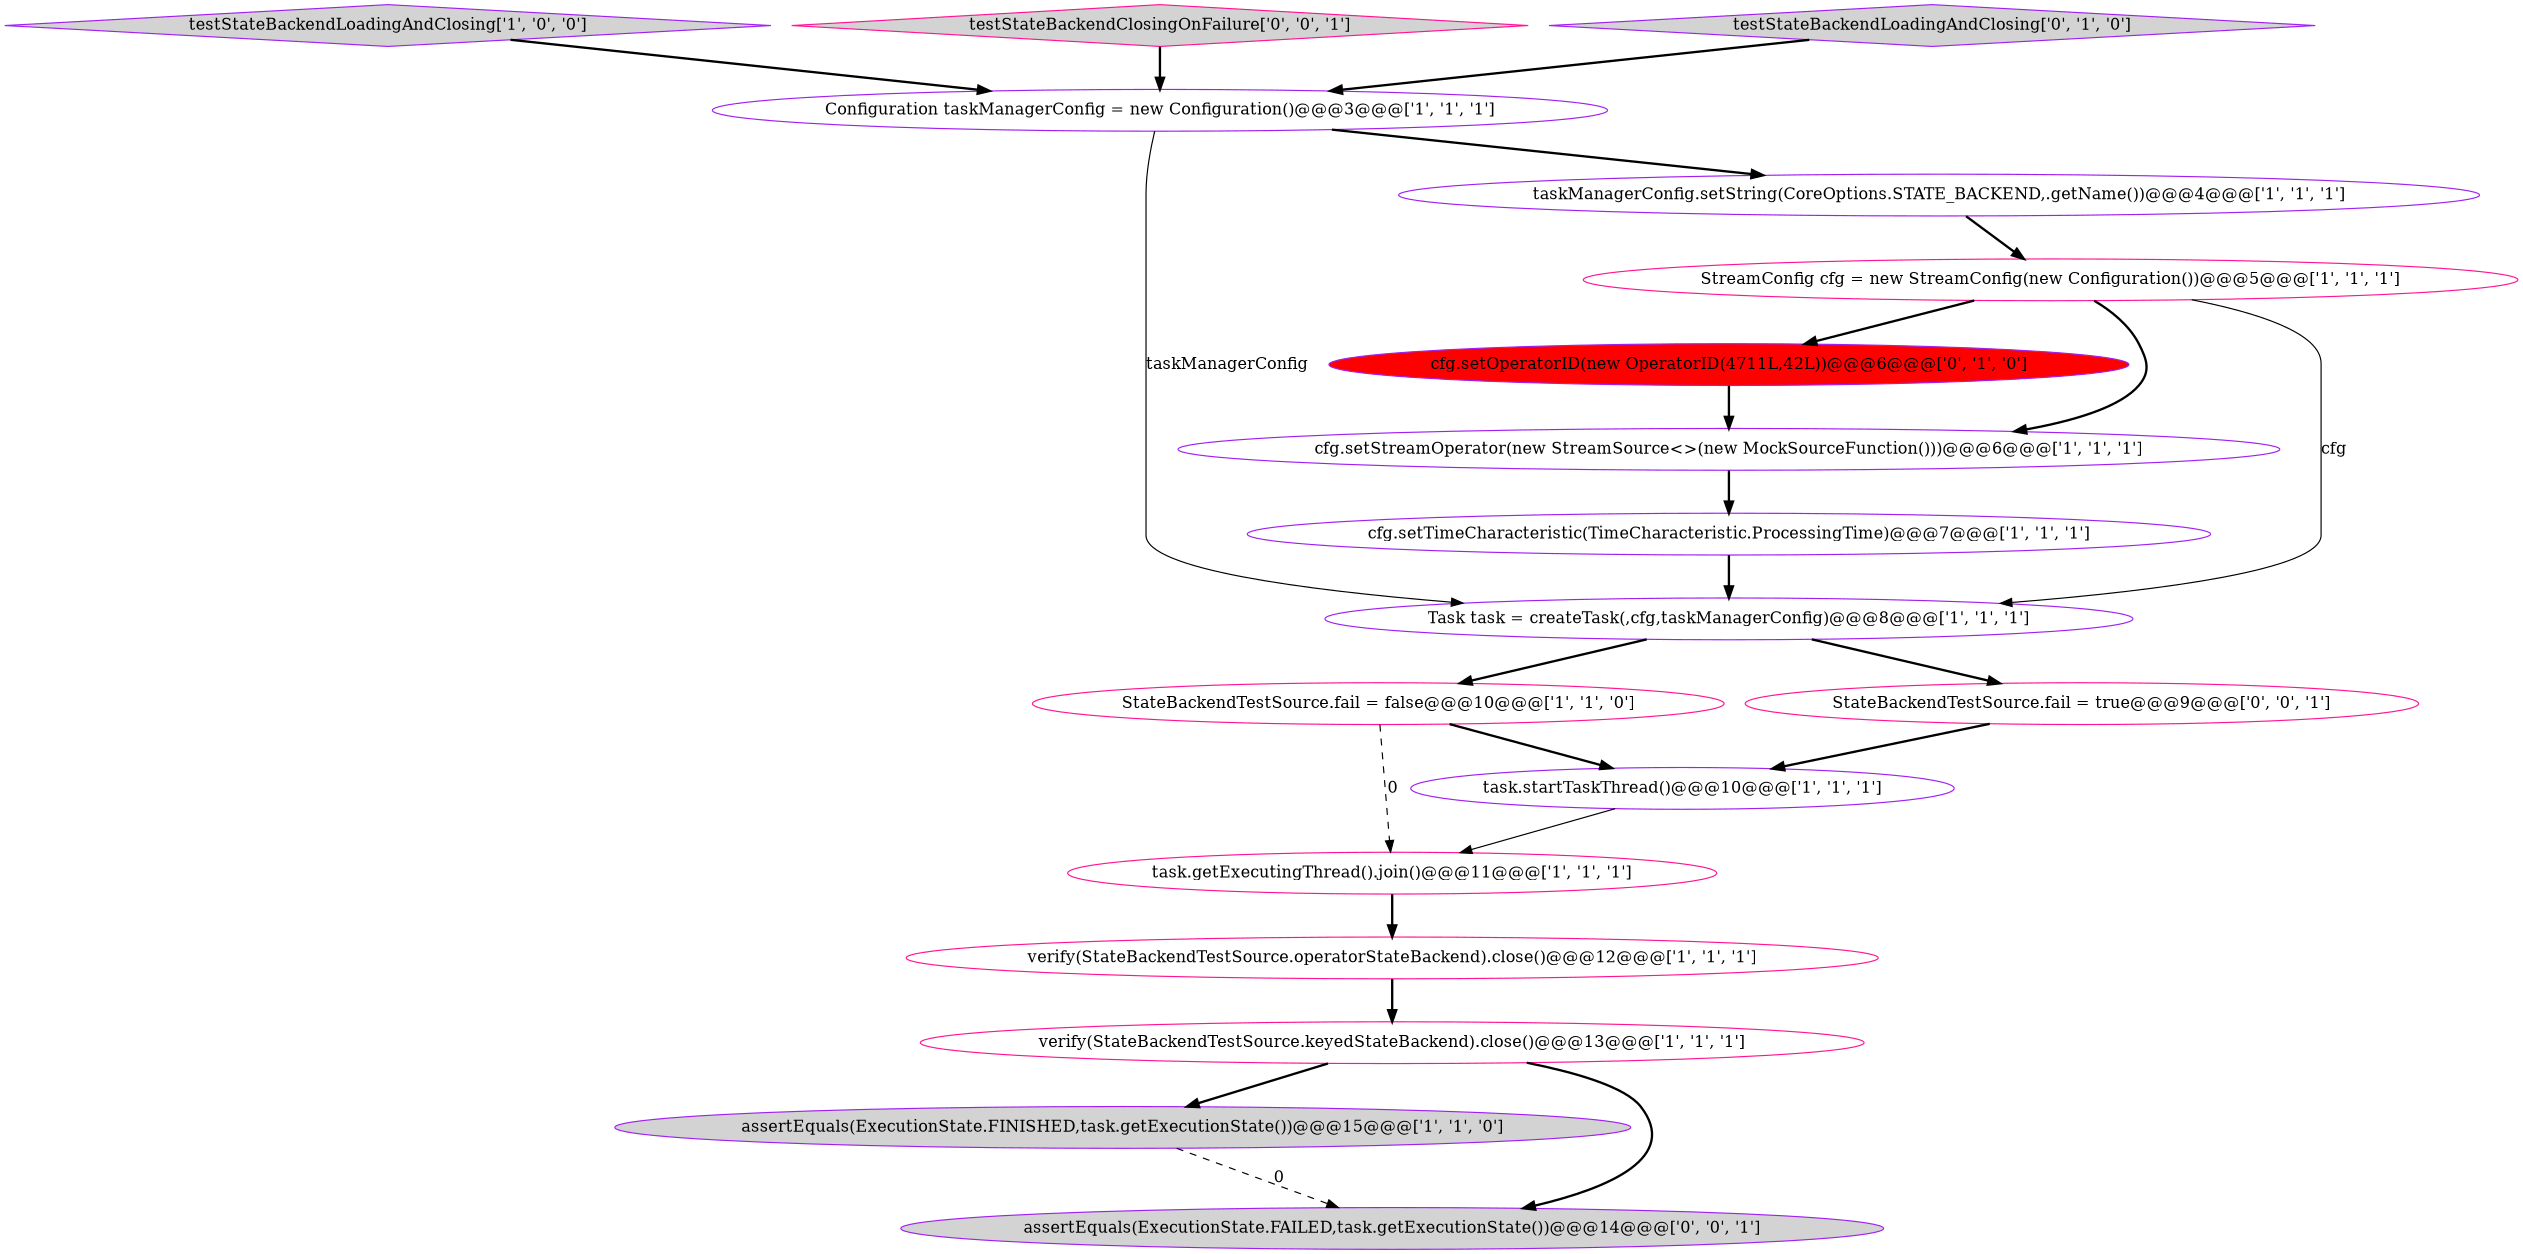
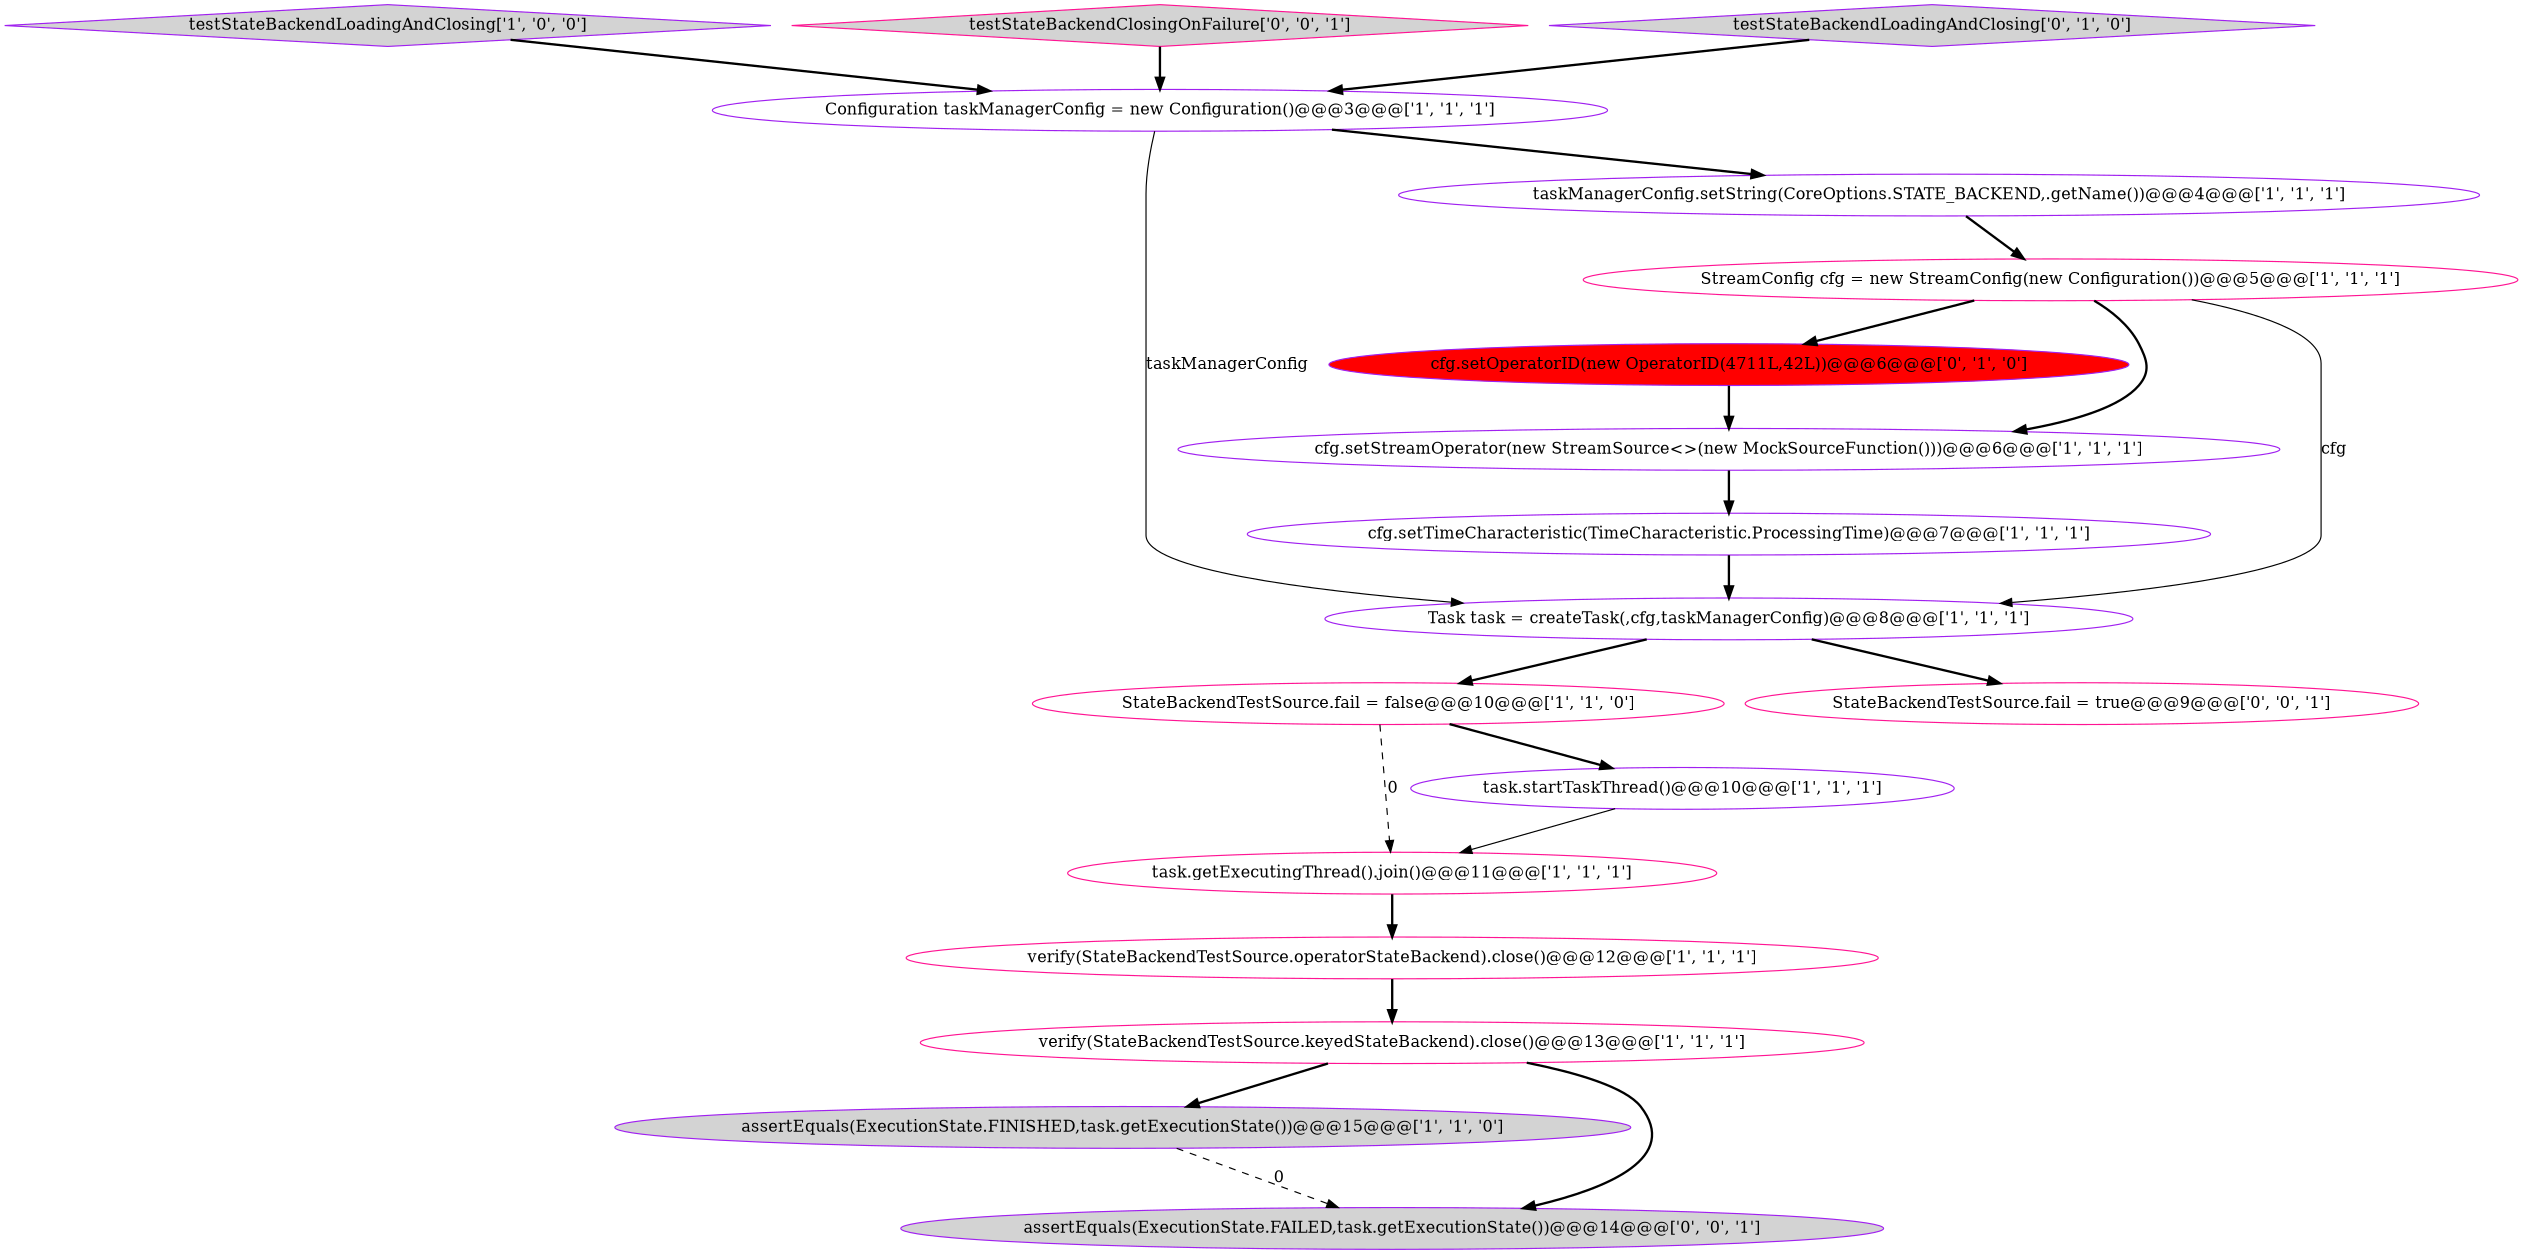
edge "StateBackendTestSource.fail = true@@@9@@@['0', '0', '1']" -> "task.startTaskThread()@@@10@@@['1', '1', '1']": removed
